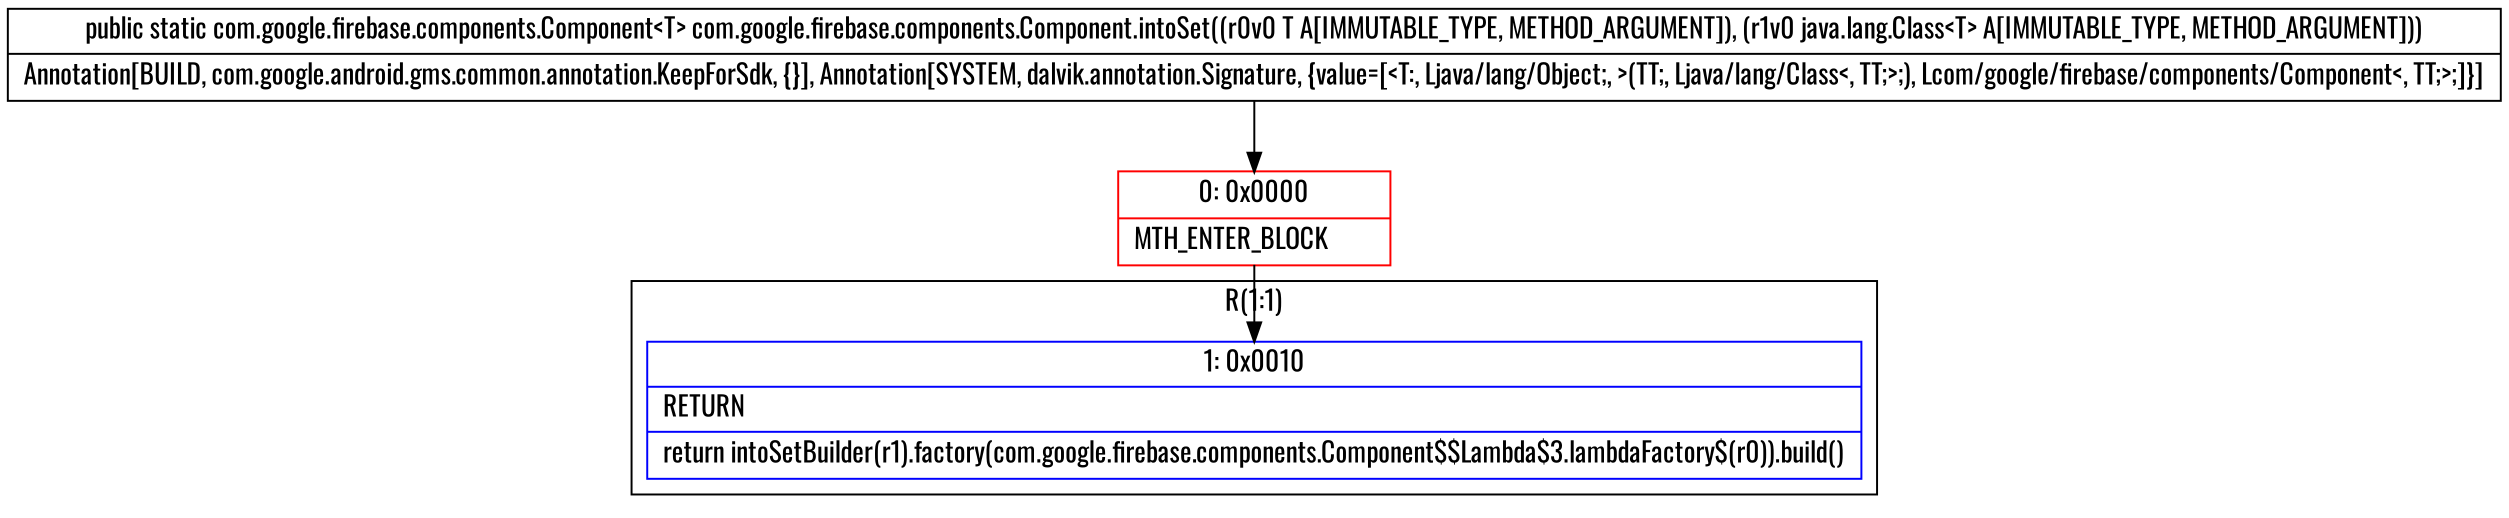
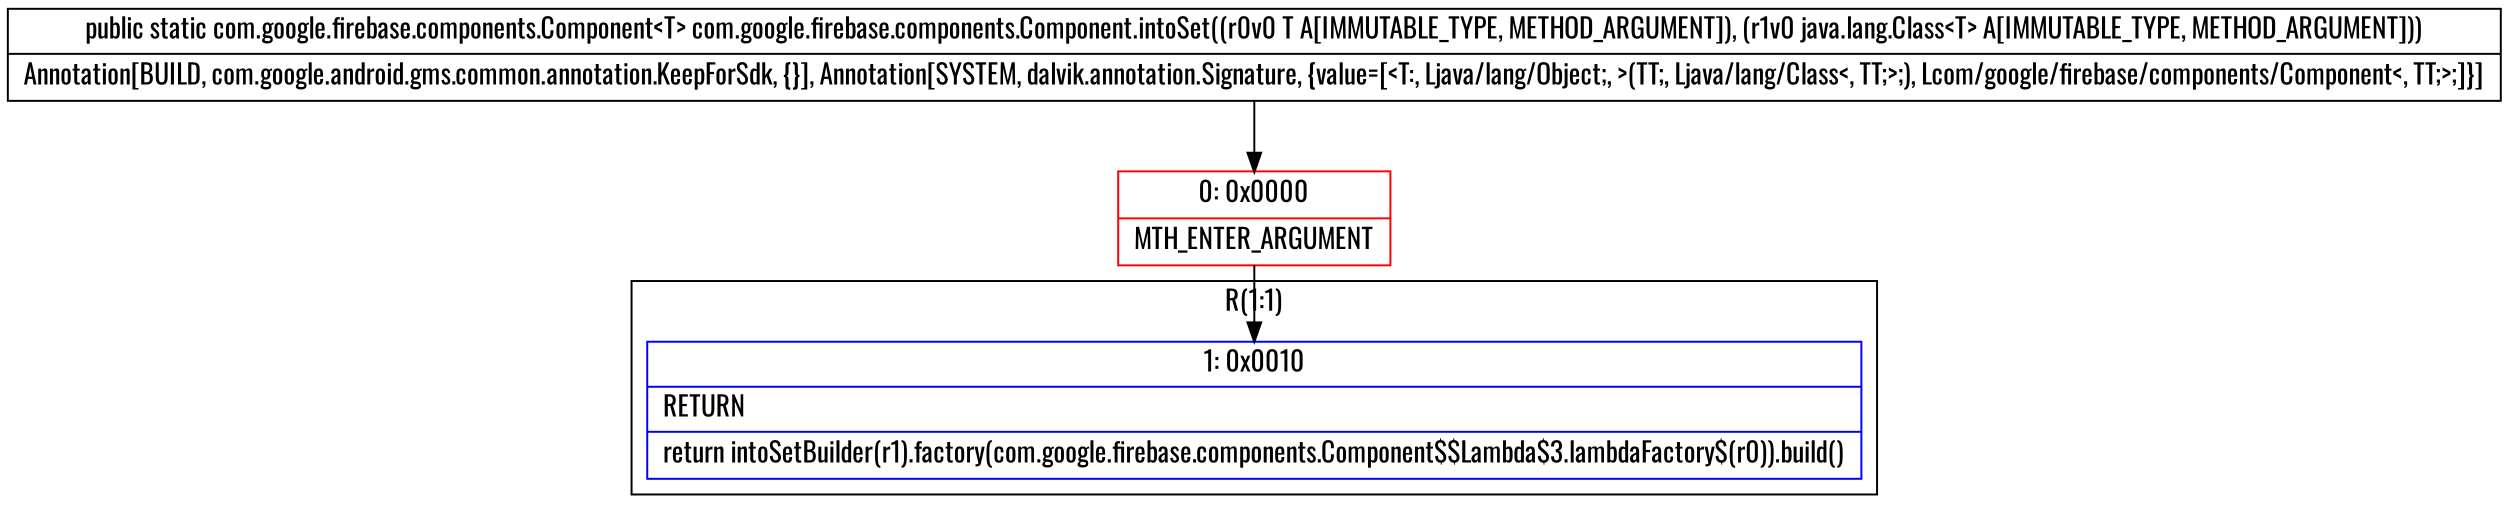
node "0: 0x0000": text "MTH_ENTER_BLOCK" -> "MTH_ENTER_ARGUMENT"
